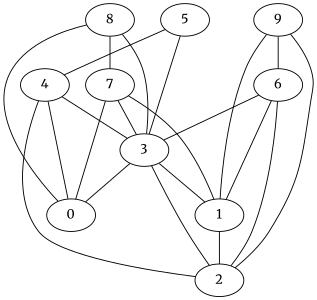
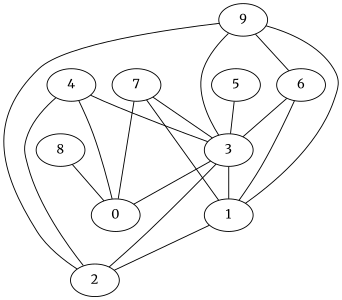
edge "8" -- "7": removed
edge "5" -- "4": removed
edge "8" -- "3": now "9" -- "3"
edge "6" -- "2": removed
